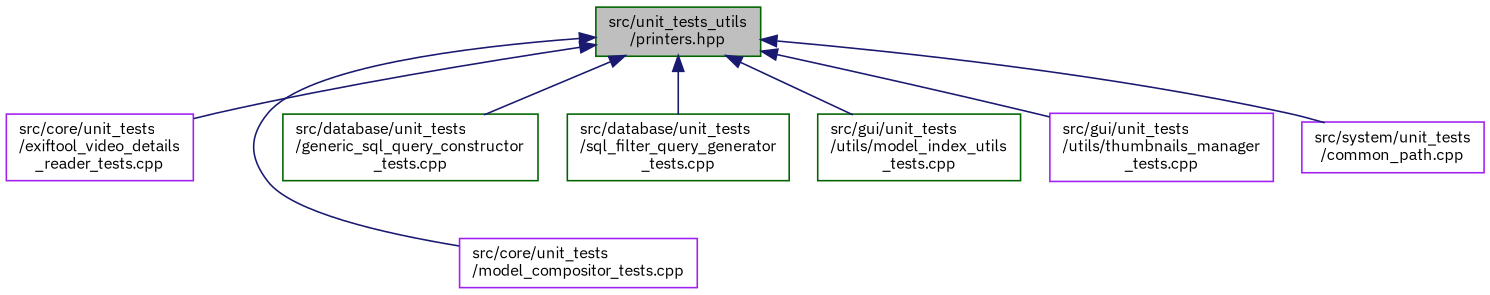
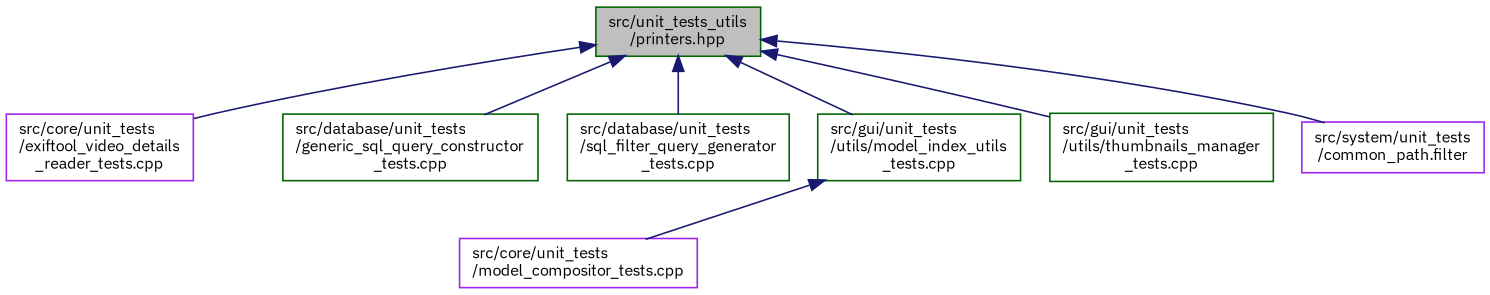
edge "src/core/unit_tests /model_compositor_tests.cpp" -> "src/unit_tests_utils /printers.hpp": now "src/core/unit_tests /model_compositor_tests.cpp" -> "src/gui/unit_tests /utils/model_index_utils _tests.cpp"
node "src/gui/unit_tests /utils/thumbnails_manager _tests.cpp": color purple -> darkgreen
node "src/system/unit_tests /common_path.cpp": label "src/system/unit_tests /common_path.cpp" -> "src/system/unit_tests /common_path.filter"
